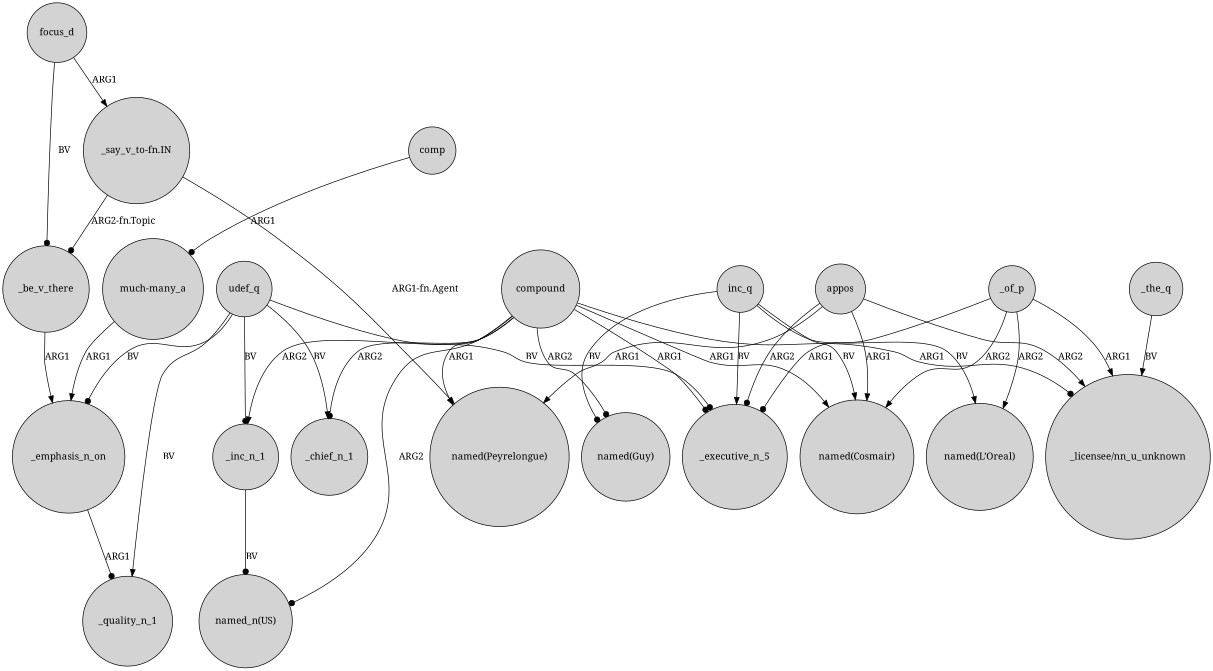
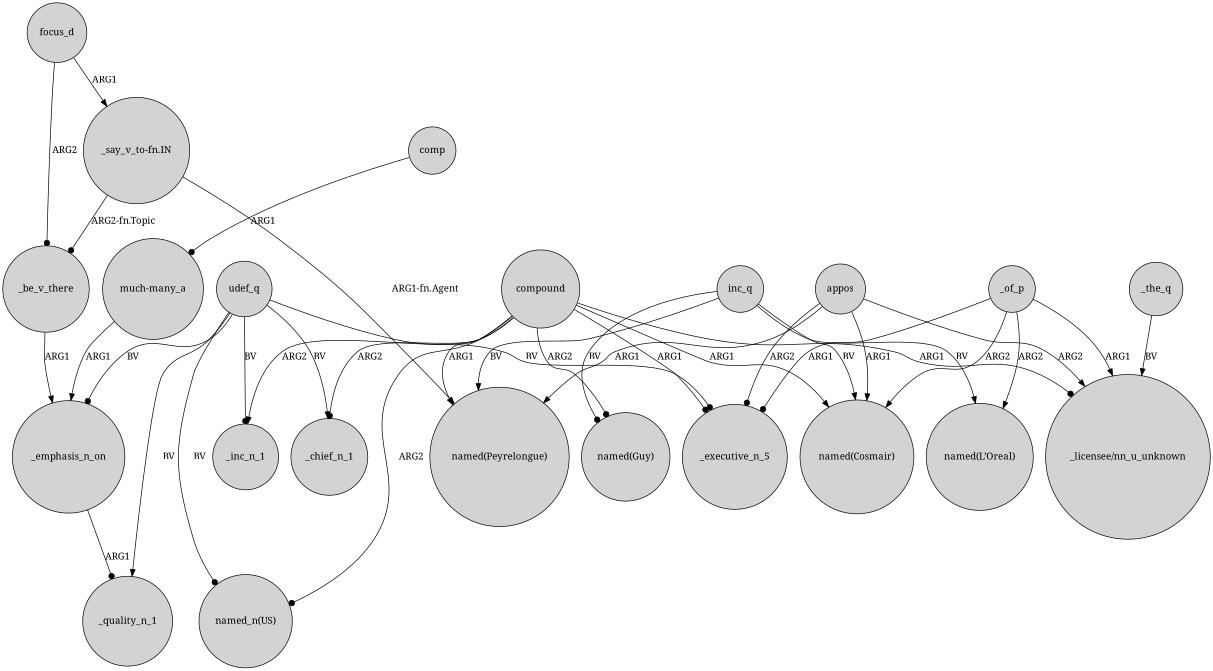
edge "focus_d" -> "_be_v_there": label "BV" -> "ARG2"
edge "inc_q" -> "_executive_n_5": now "inc_q" -> "named(Peyrelongue)"
edge "_inc_n_1" -> "named_n(US)": now "udef_q" -> "named_n(US)"
